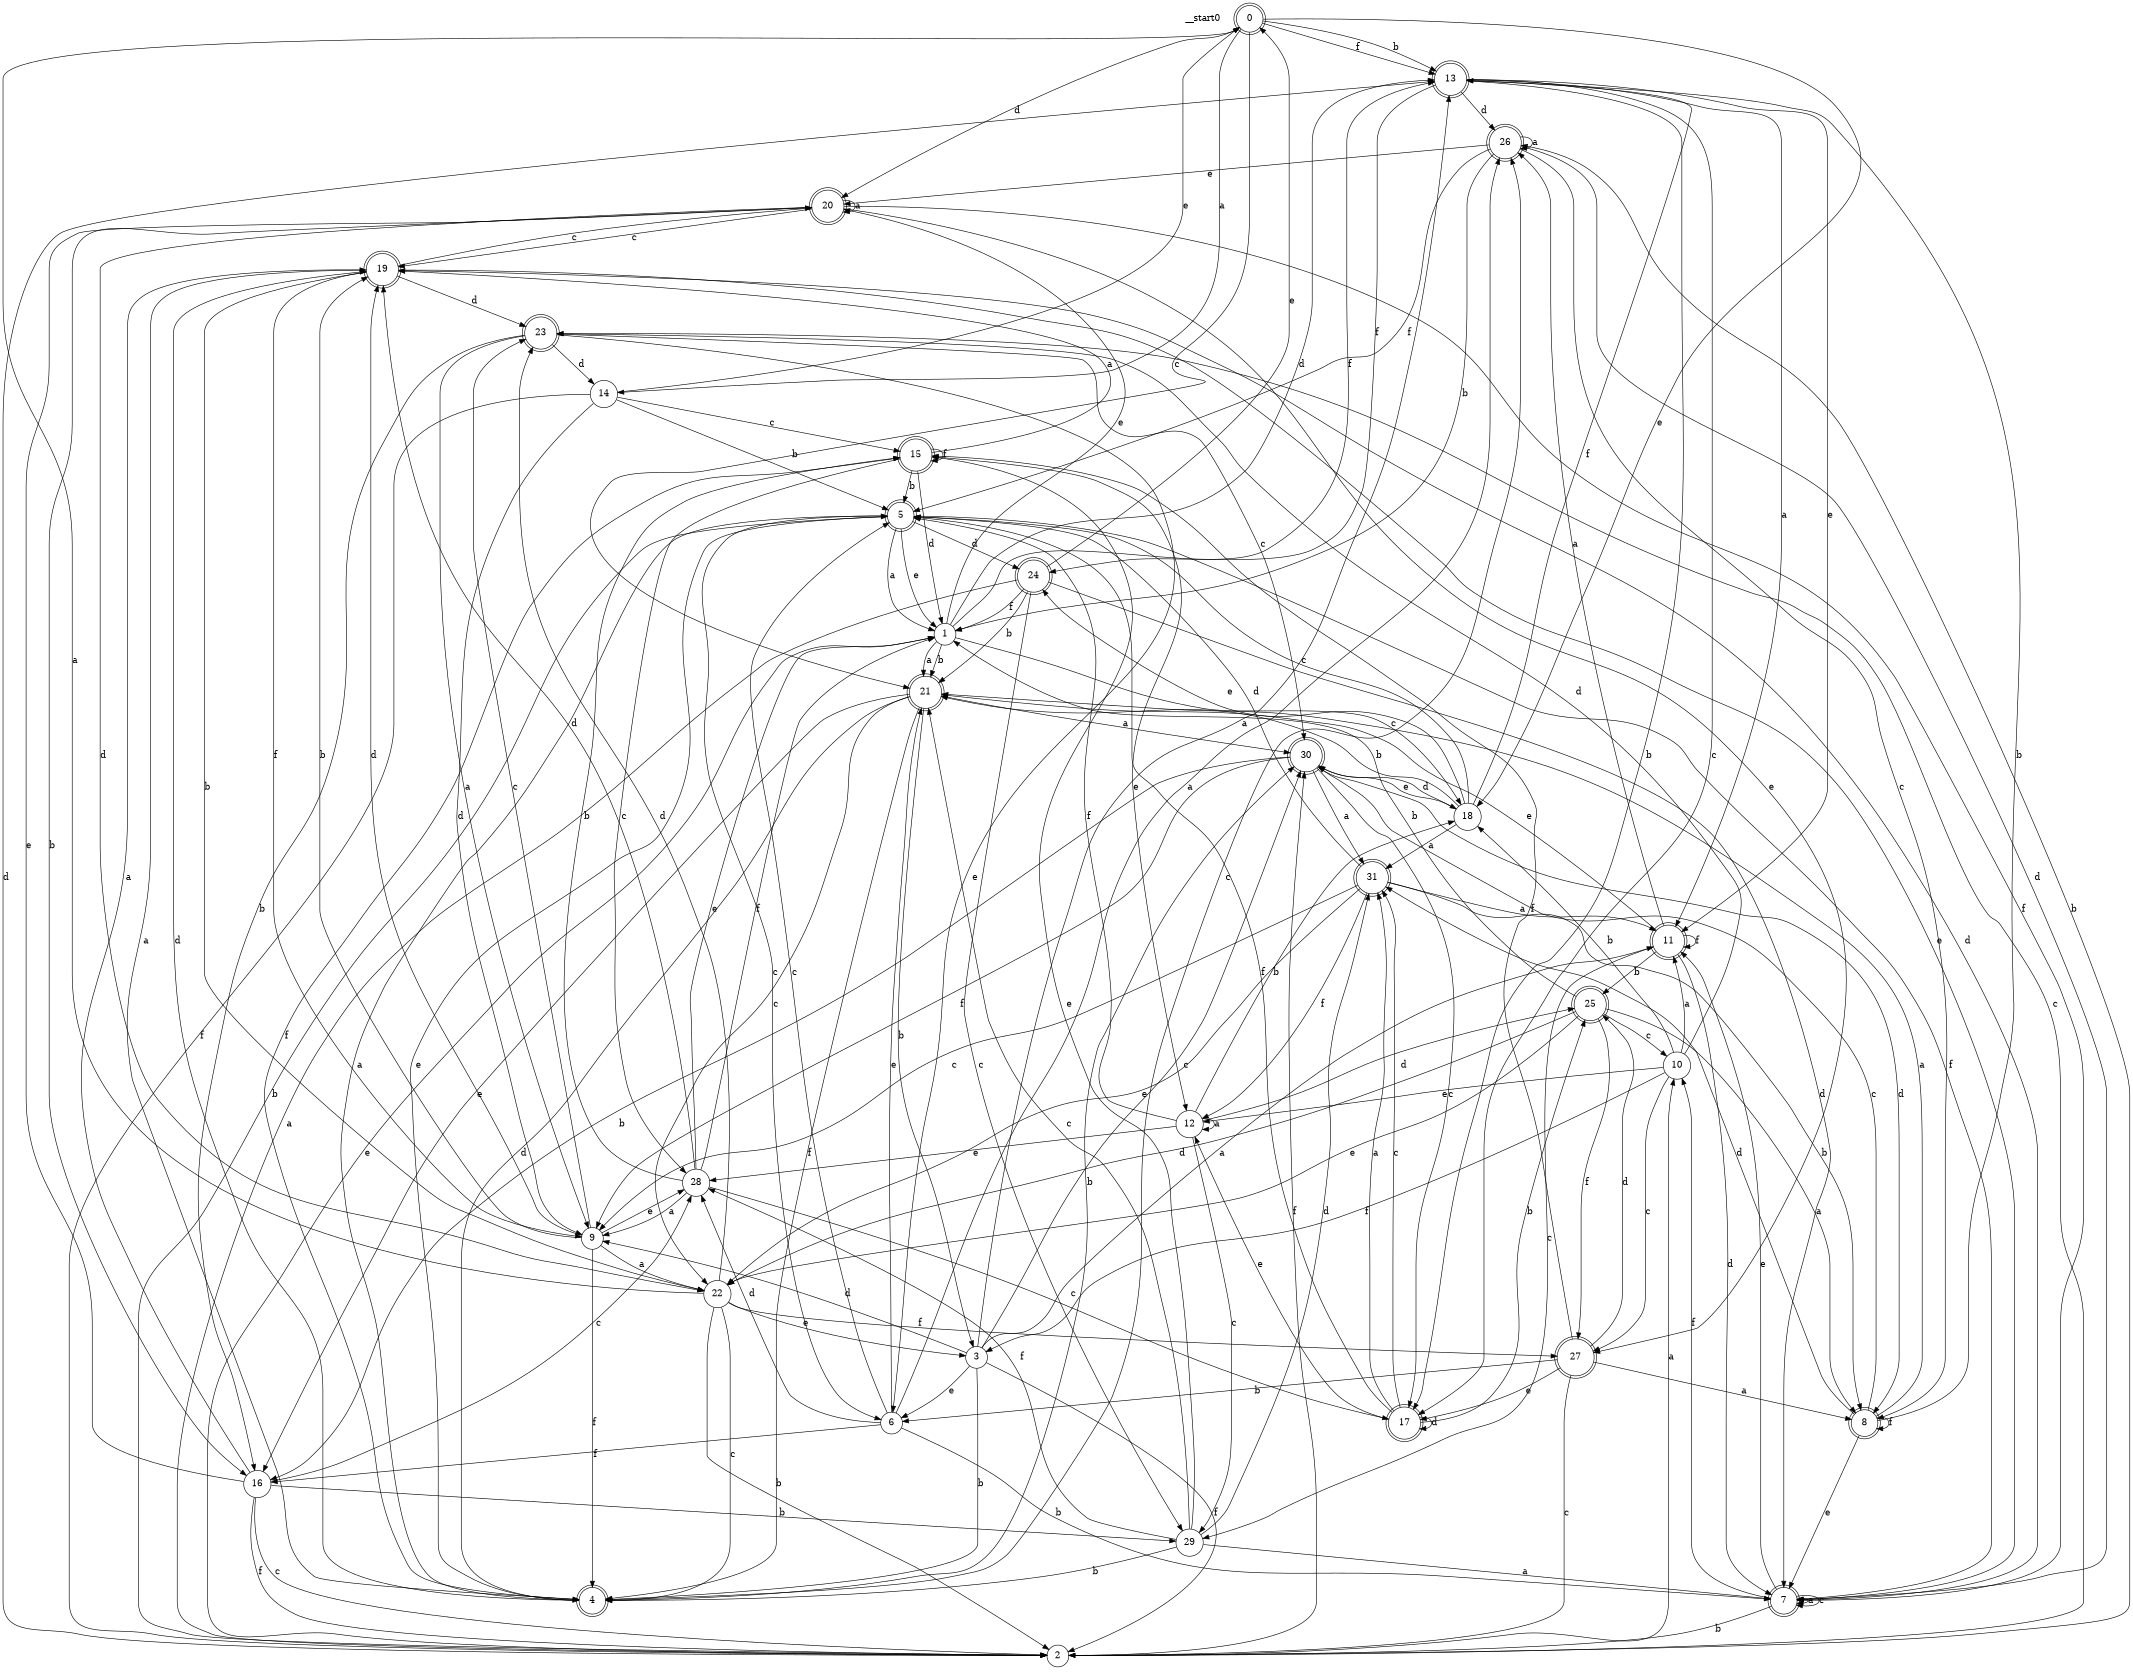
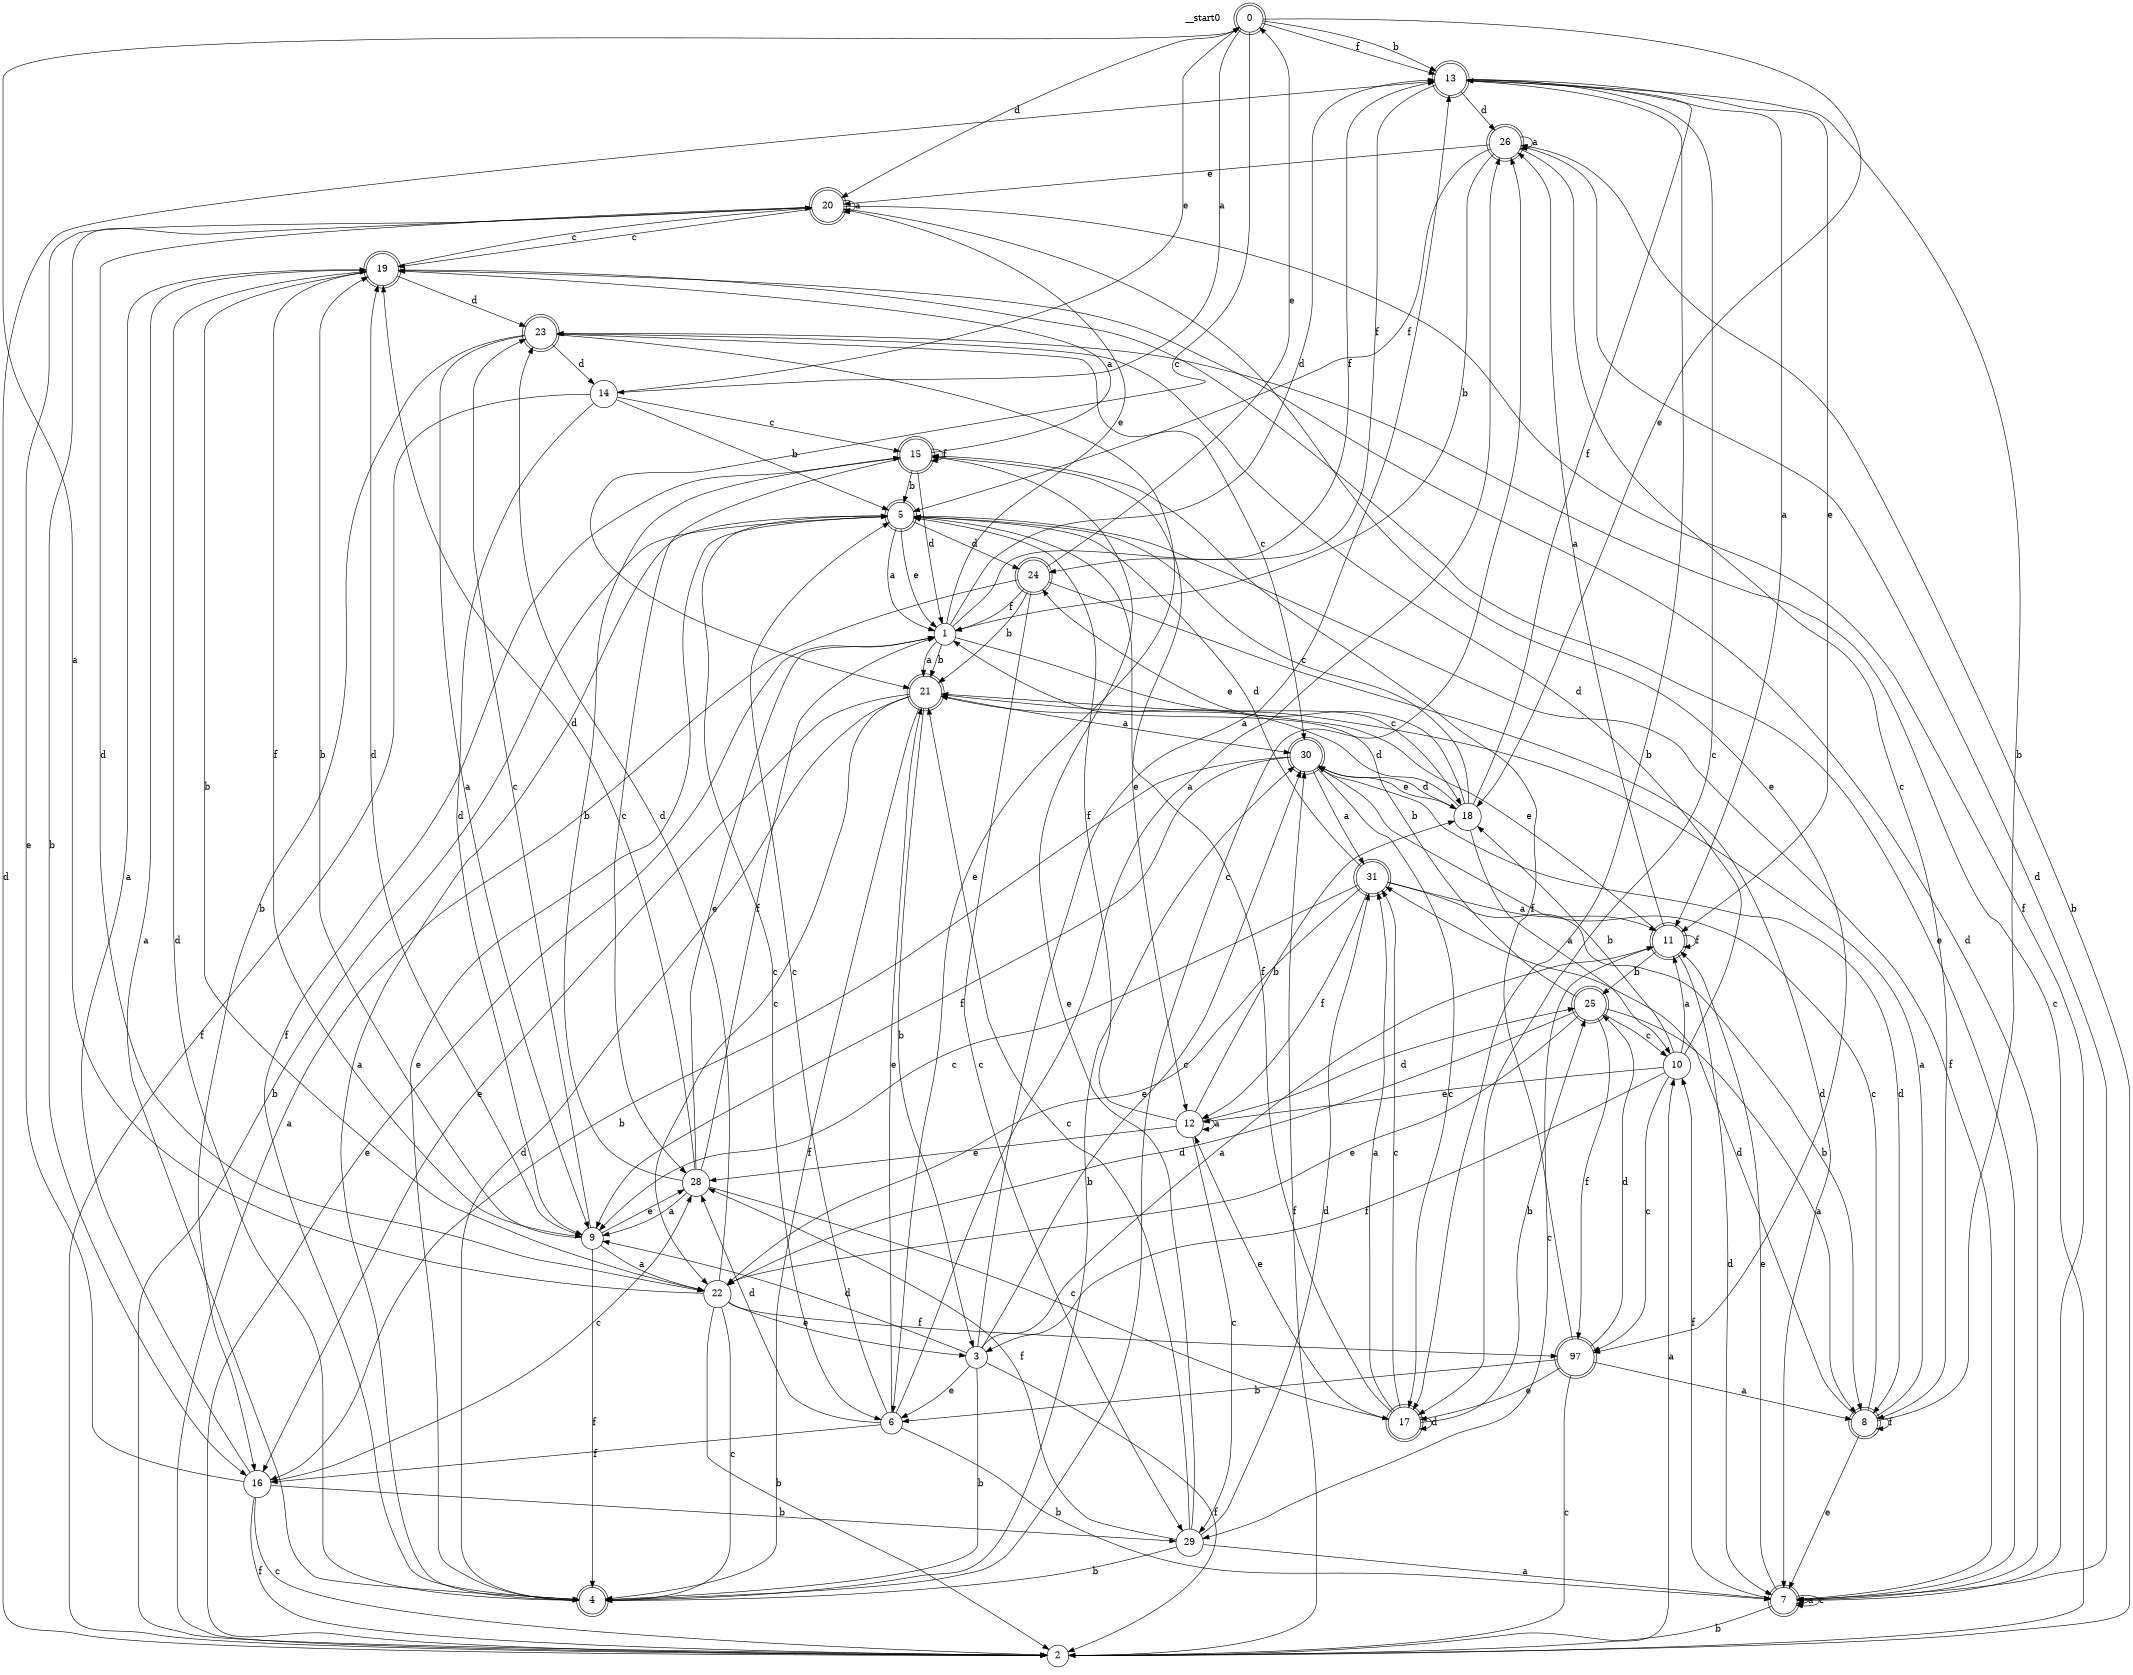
edge "18" -> "21": label "b" -> "d"
edge "18" -> "31": now "18" -> "10"
node "27": label "27" -> "97"
